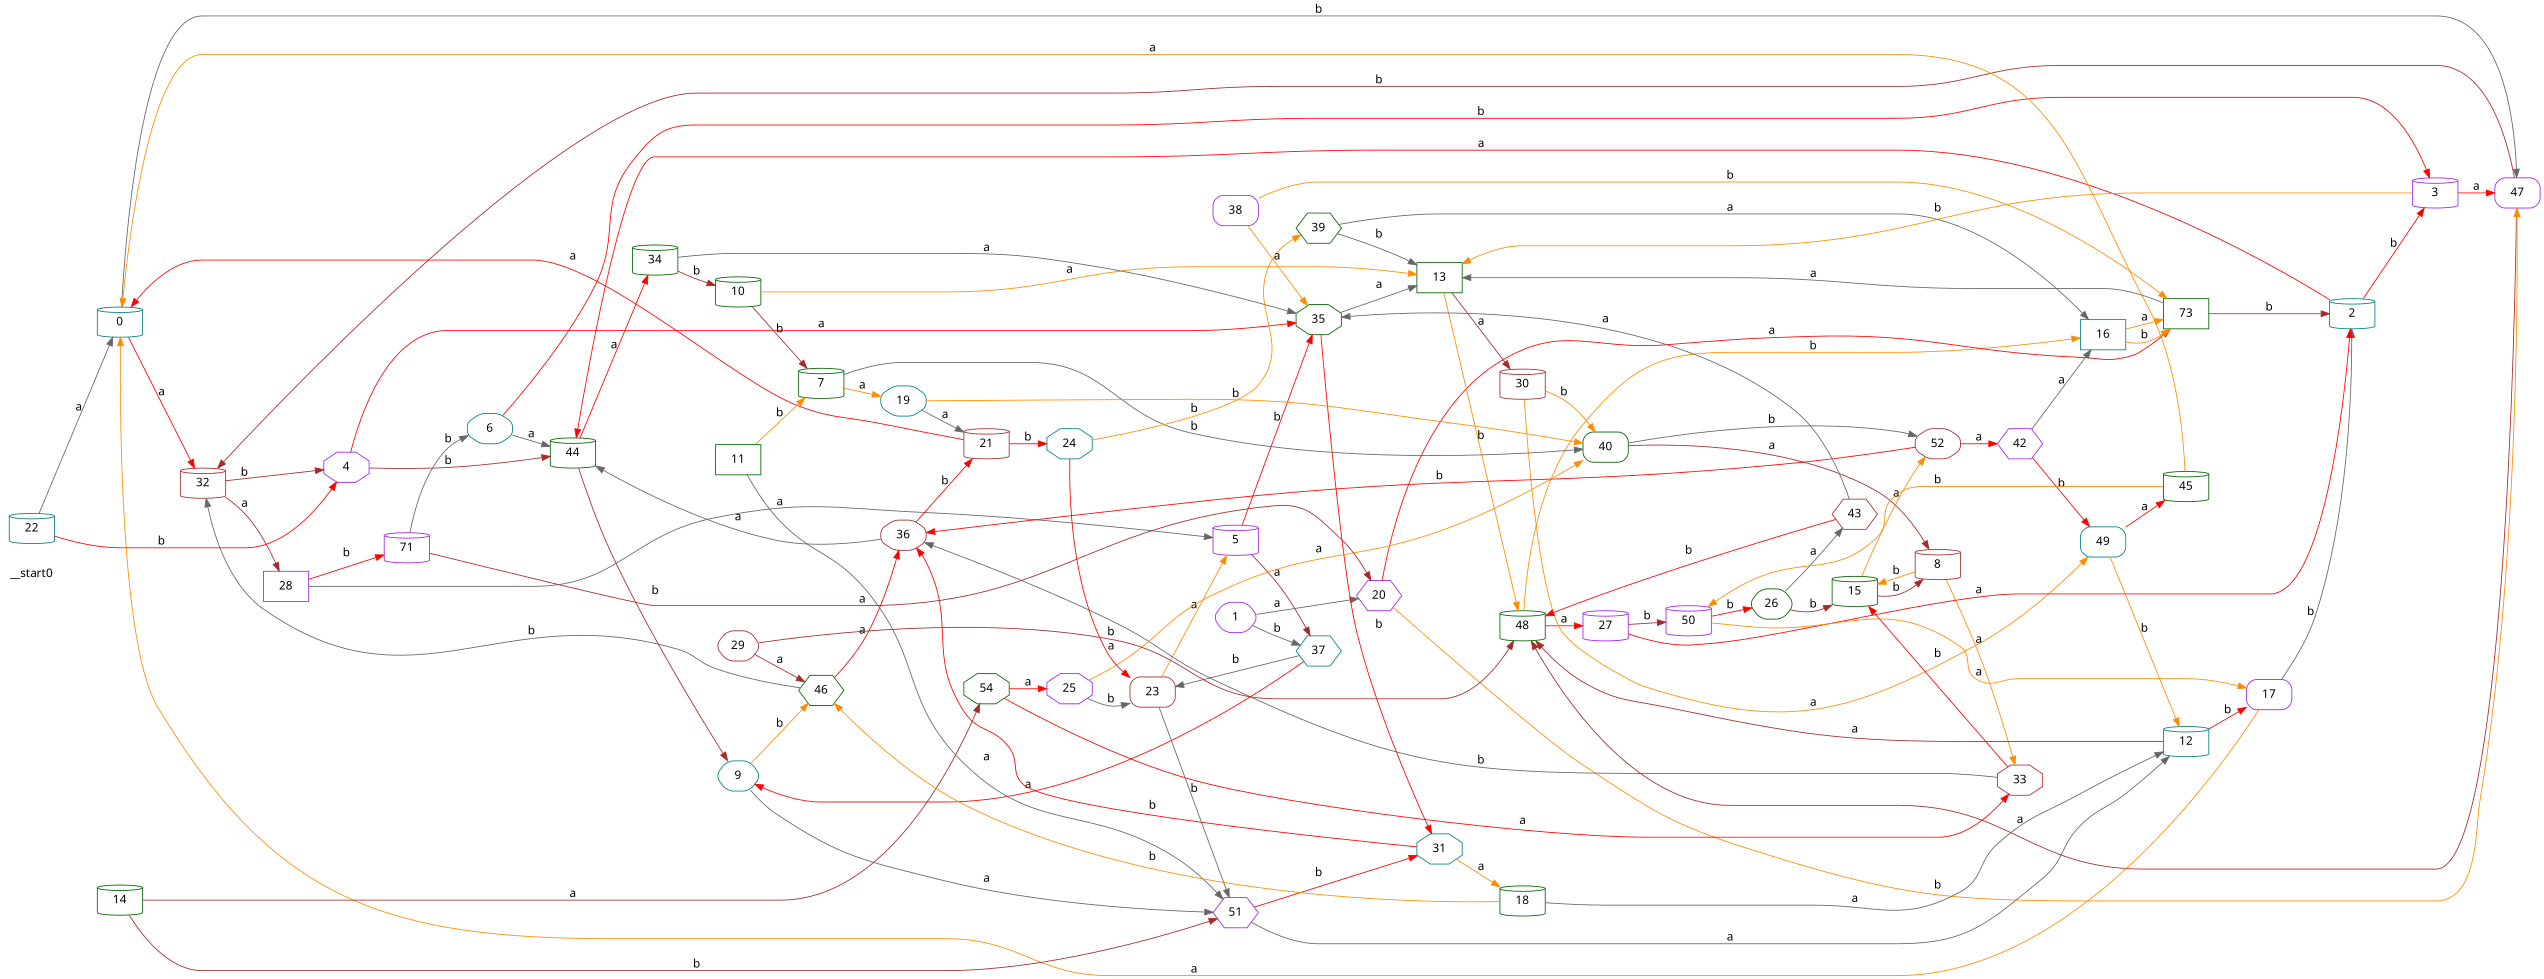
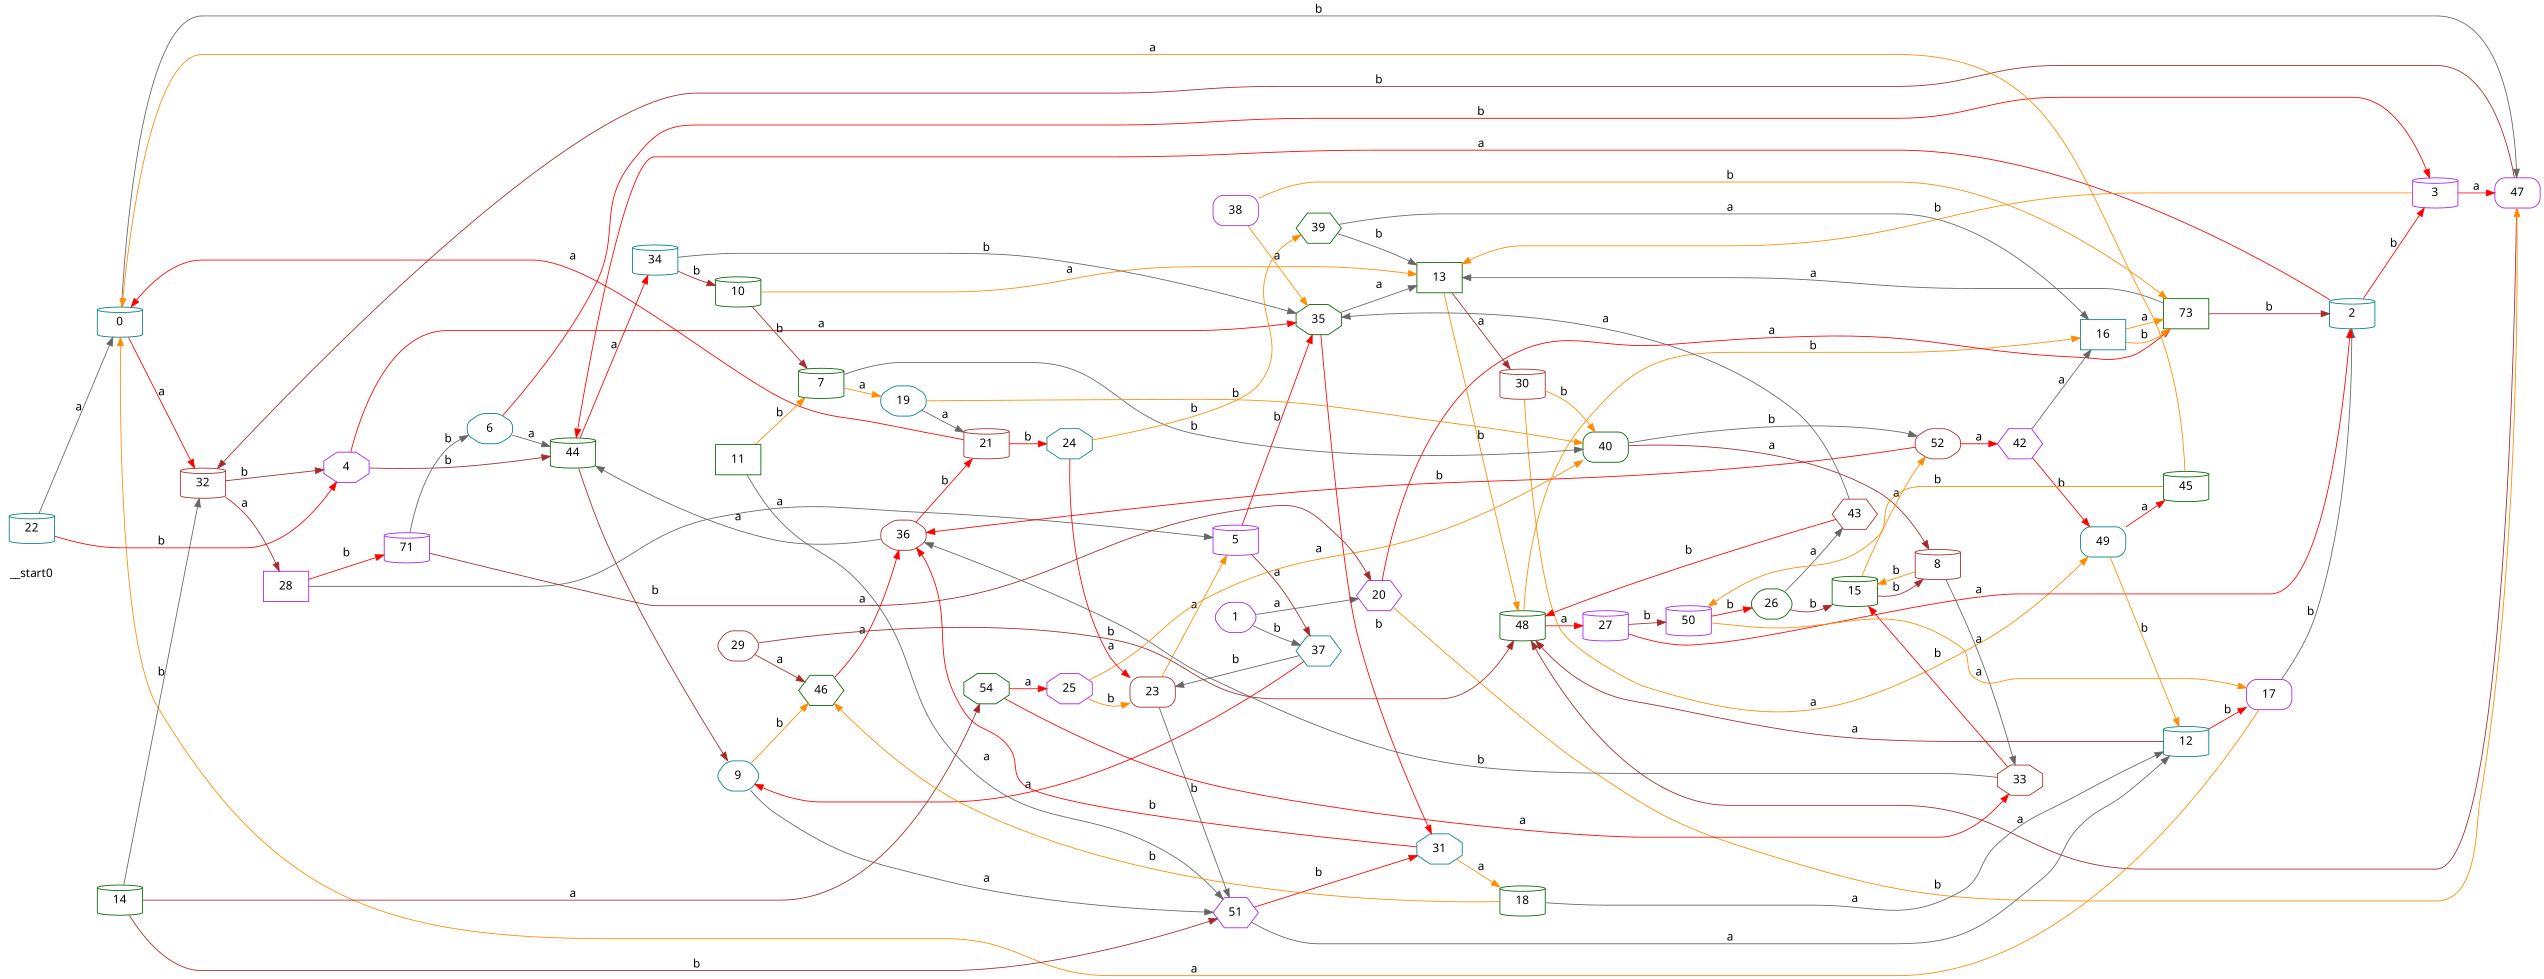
edge "34" -> "35": label "a" -> "b"
node "34": color darkgreen -> teal
edge "46" -> "32": now "14" -> "32"
edge "8" -> "33": color darkorange -> gray40
edge "25" -> "23": color gray40 -> darkorange
